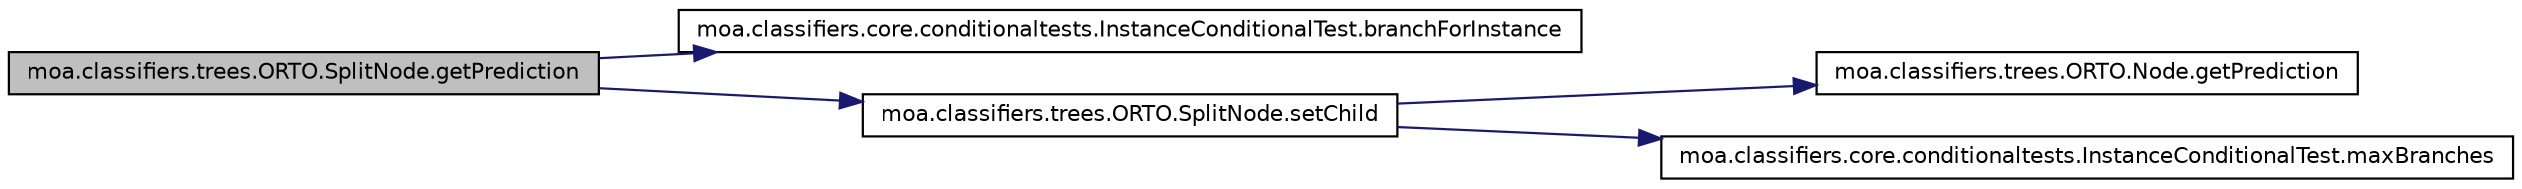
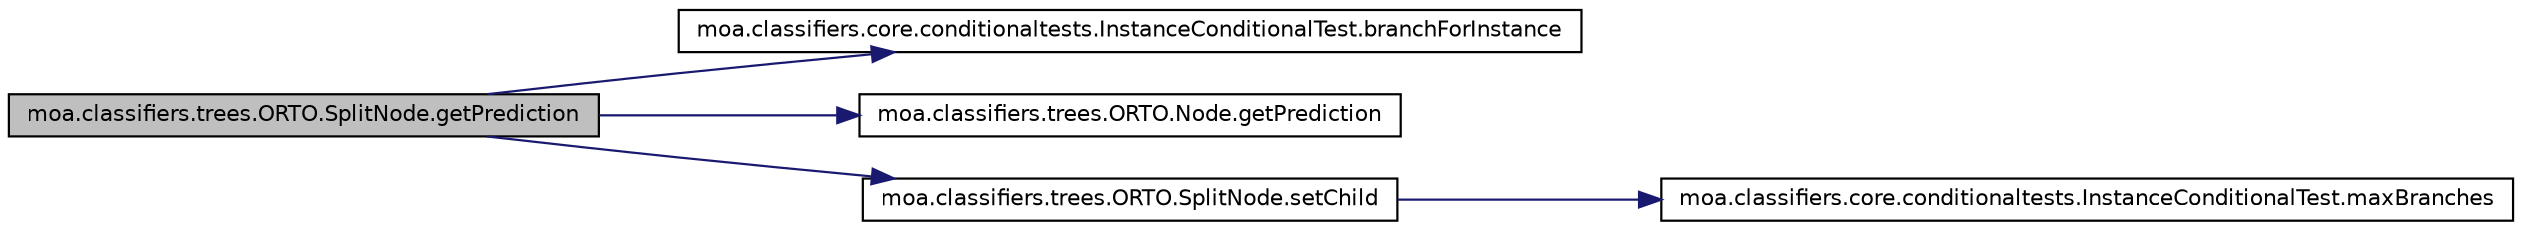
edge "moa.classifiers.trees.ORTO.SplitNode.setChild" -> "moa.classifiers.trees.ORTO.Node.getPrediction": now "moa.classifiers.trees.ORTO.SplitNode.getPrediction" -> "moa.classifiers.trees.ORTO.Node.getPrediction"
